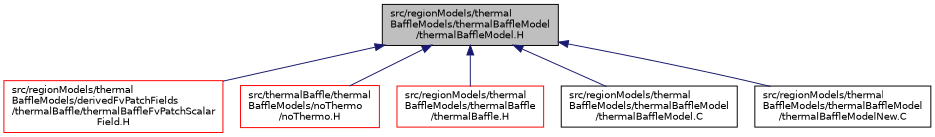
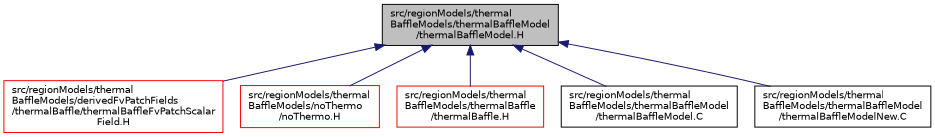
node "src/thermalBaffle/thermal BaffleModels/noThermo /noThermo.H": label "src/thermalBaffle/thermal BaffleModels/noThermo /noThermo.H" -> "src/regionModels/thermal BaffleModels/noThermo /noThermo.H"
